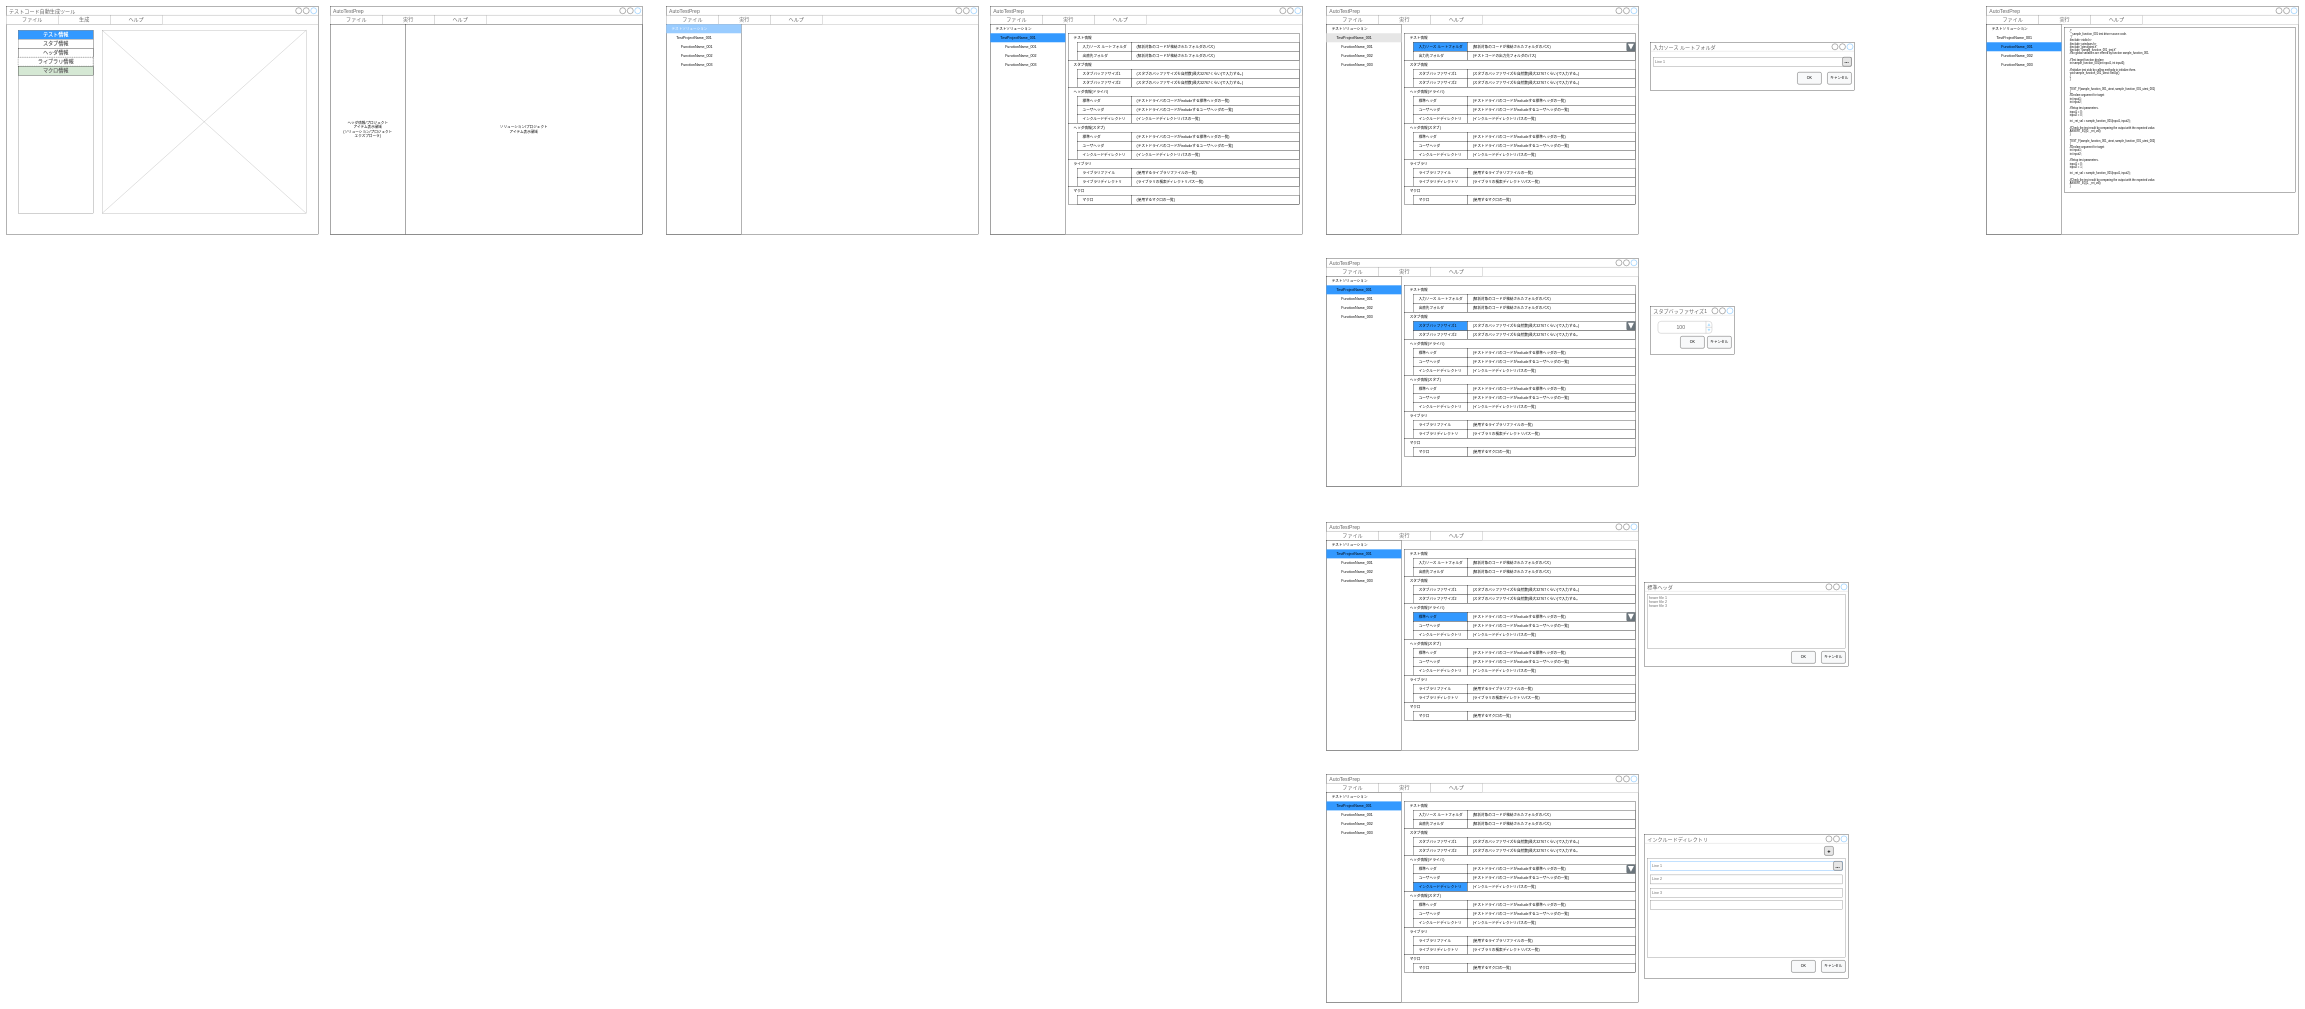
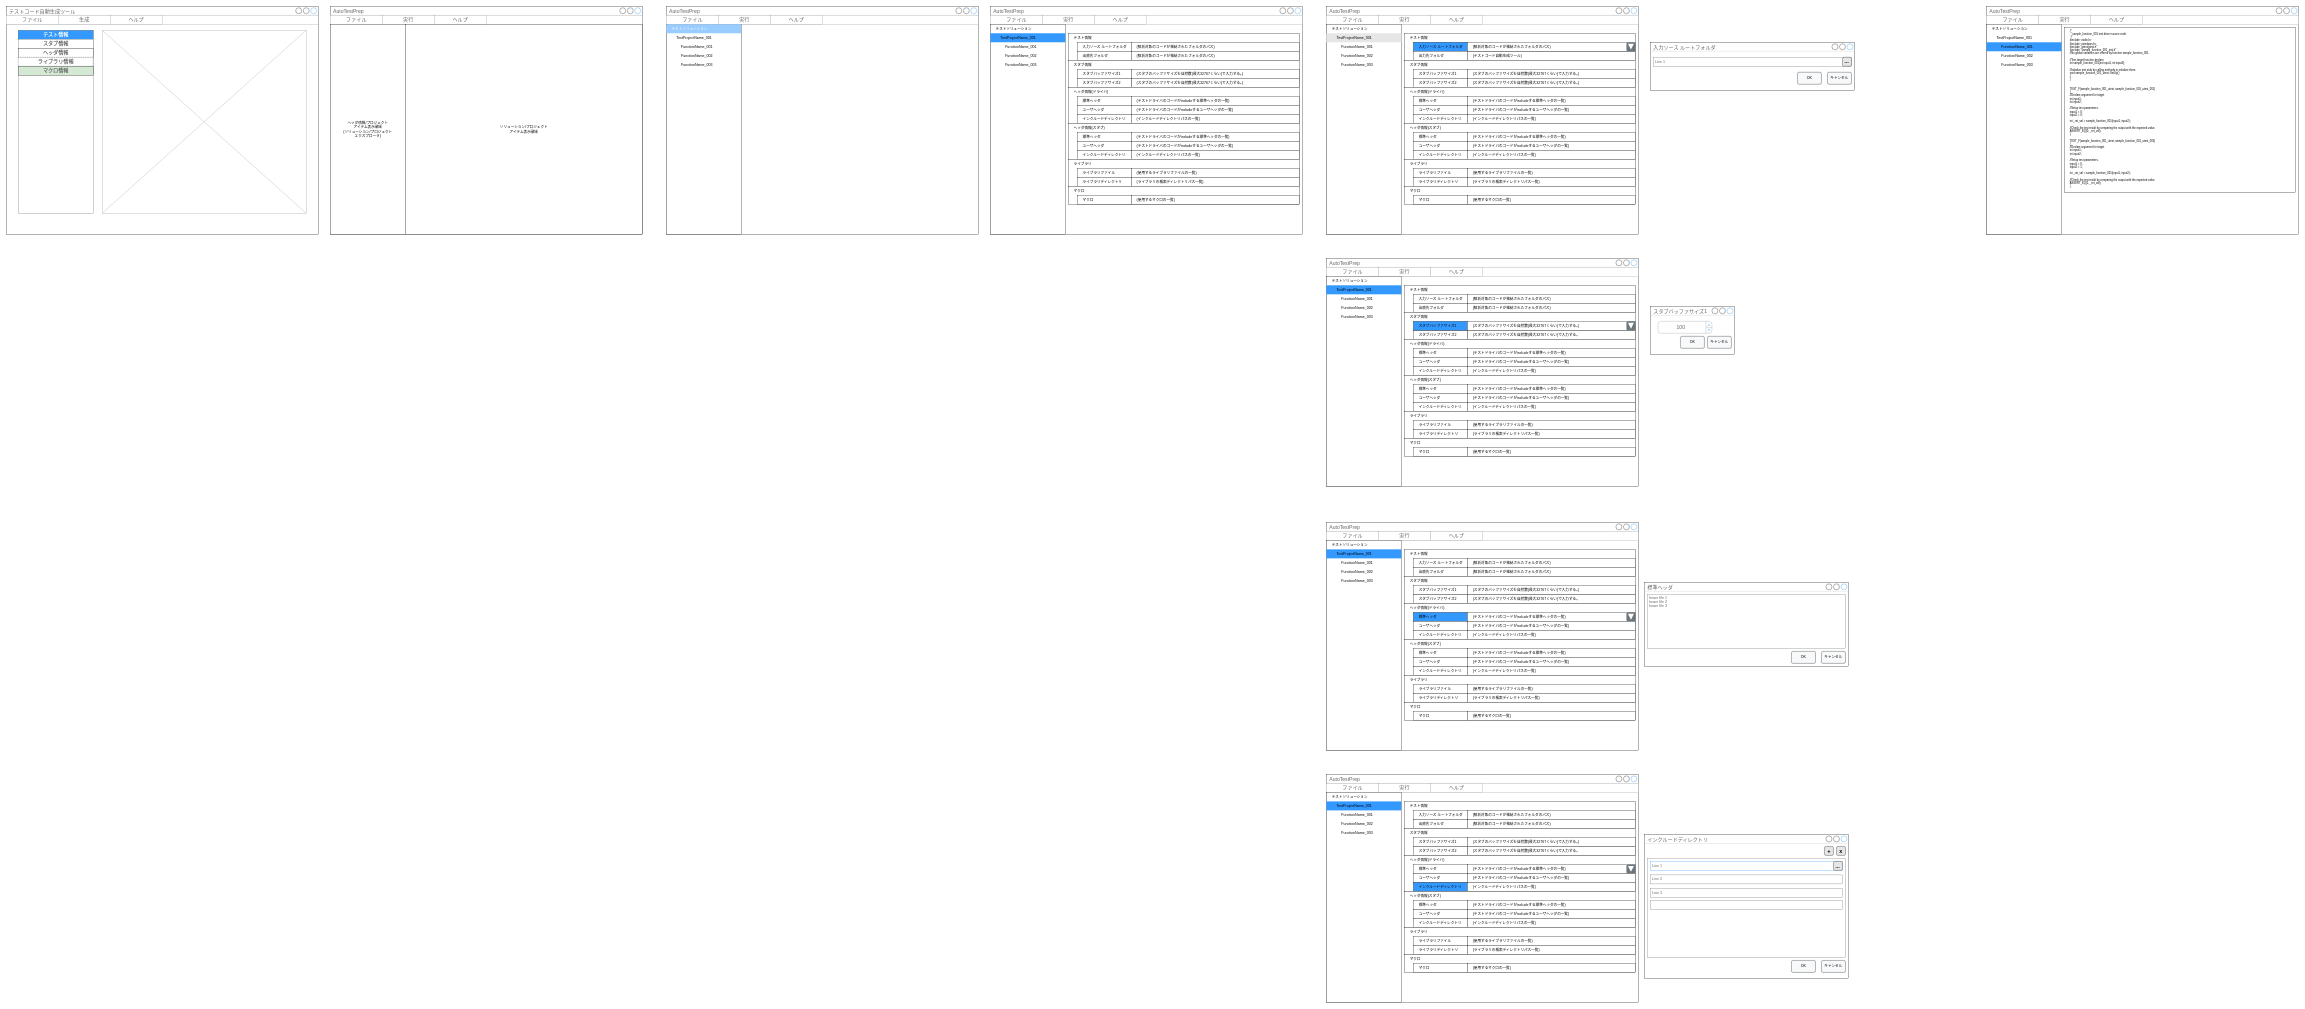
node "(テストコードの出力先フォルダのパス)": label "(テストコードの出力先フォルダのパス)" -> "(テストコード自動生成ツール)"
node "x": added
